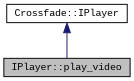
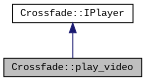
node "IPlayer::play_video": label "IPlayer::play_video" -> "Crossfade::play_video"
